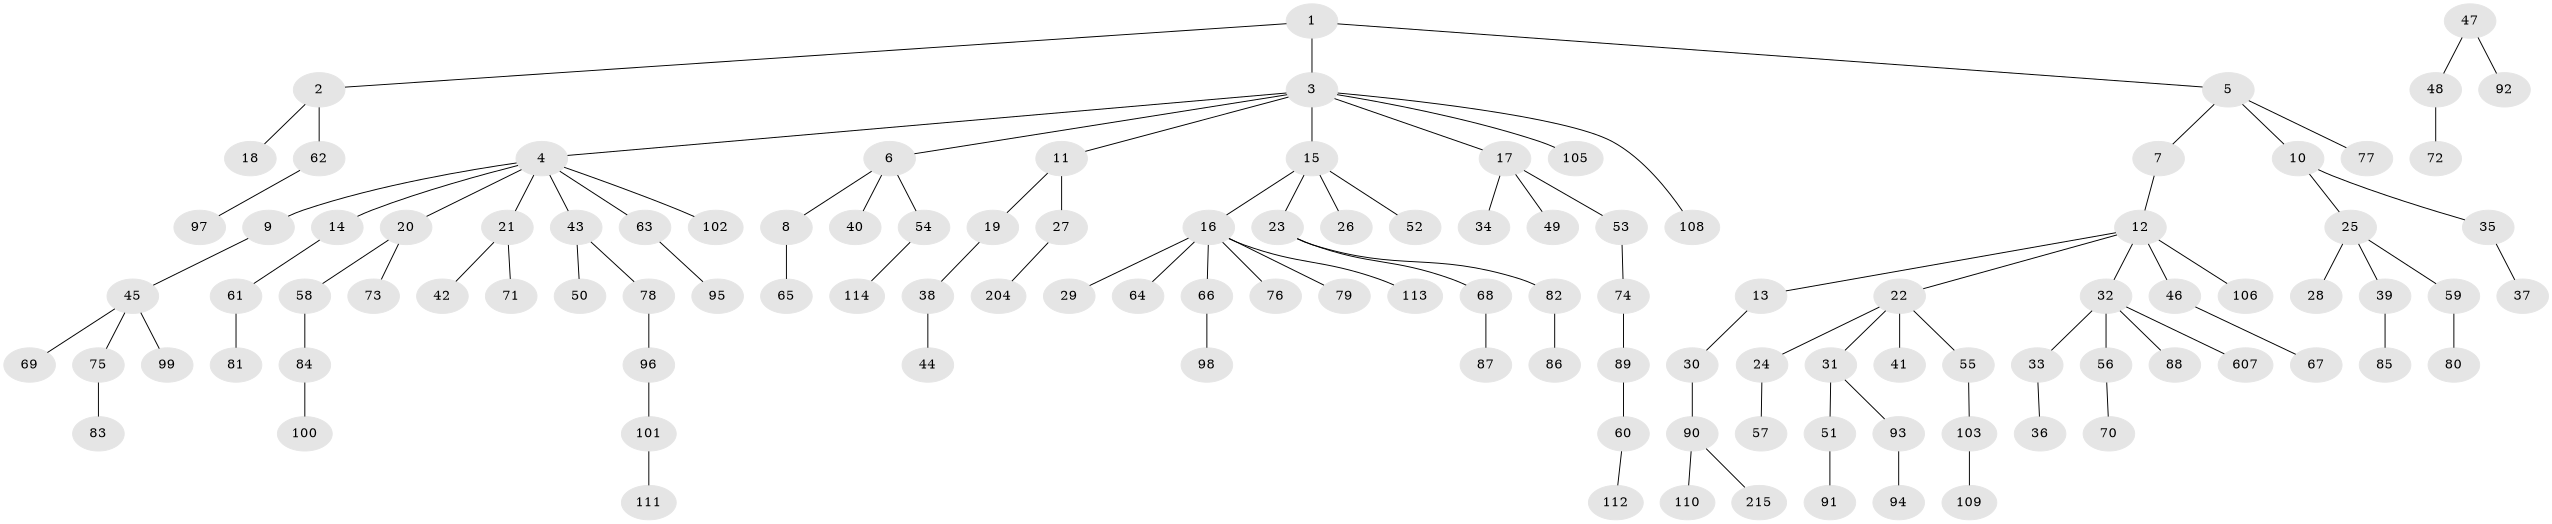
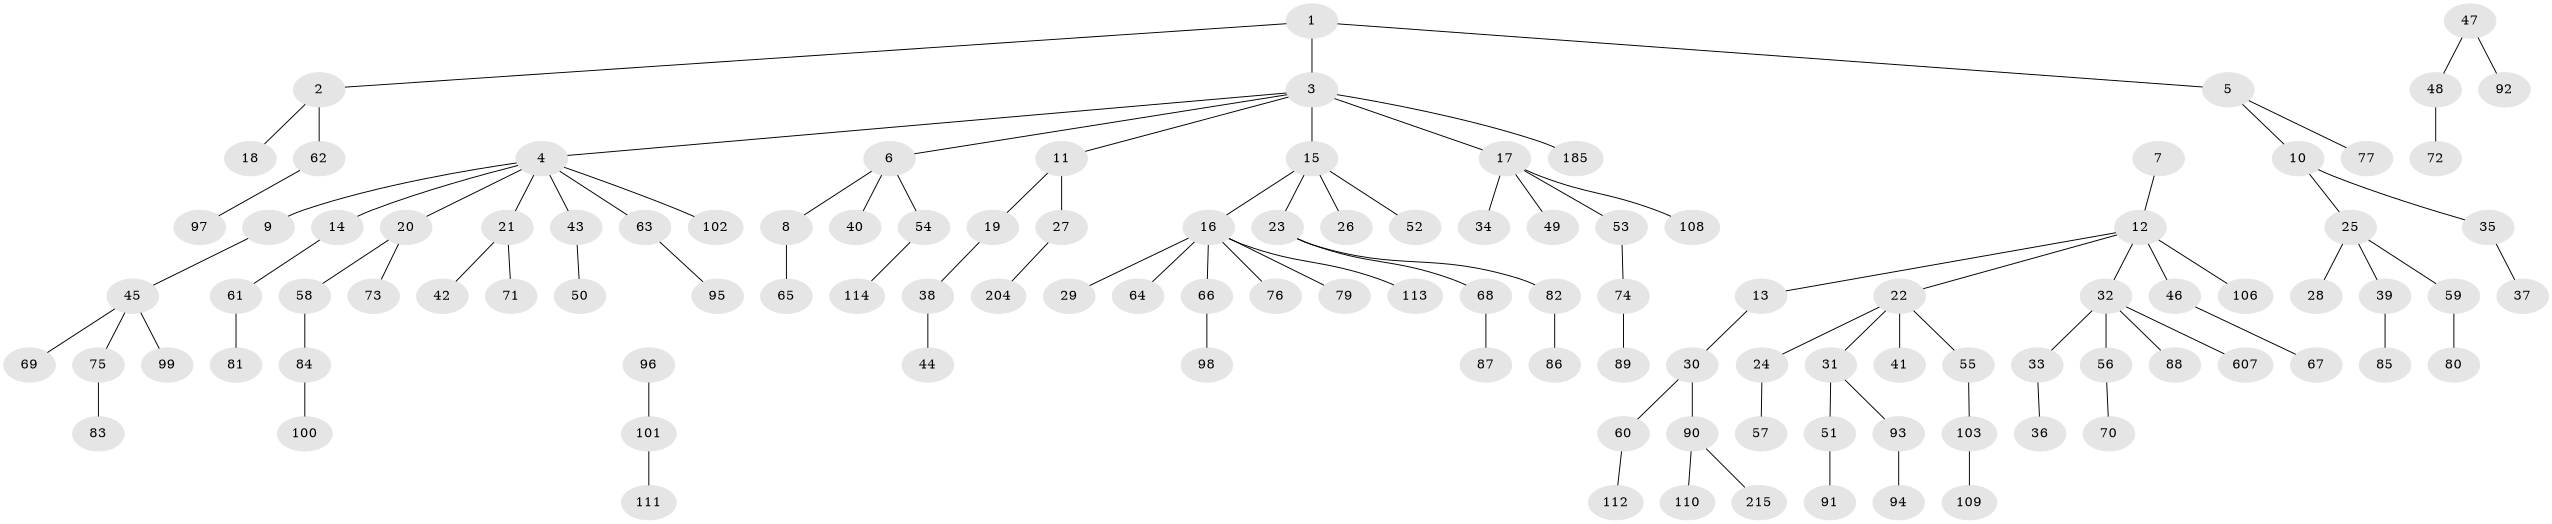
edge "3" -- "108": now "17" -- "108"
edge "5" -- "7": removed
node "105": label "105" -> "185"
node "78": removed
edge "89" -- "60": now "30" -- "60"
